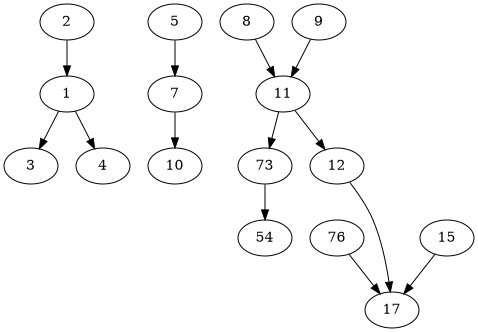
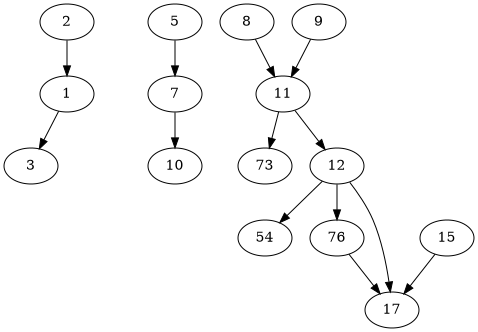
node "4": removed
edge "73" -> "54": now "12" -> "54"
edge "12" -> "76": added
